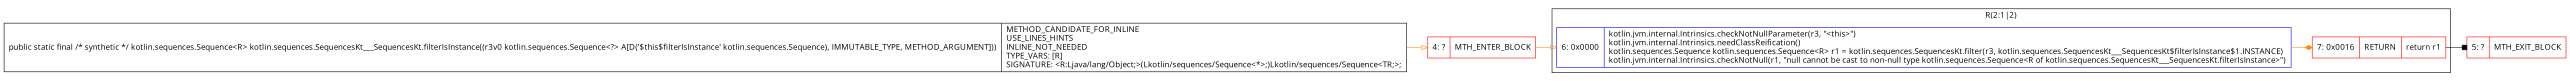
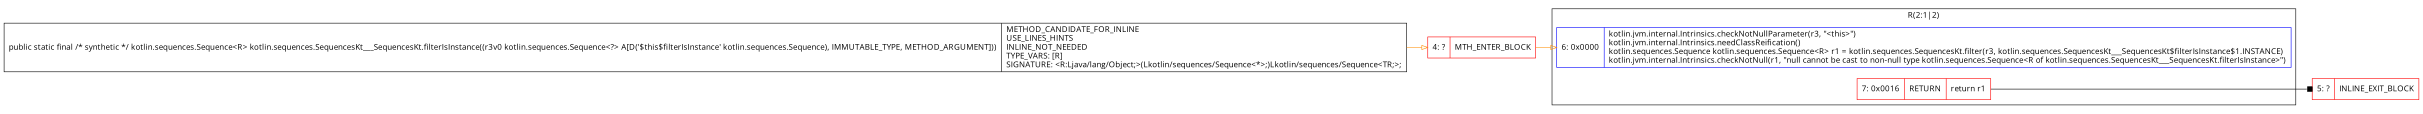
edge "6: 0x0000" -> "7: 0x0016": removed
node "5: ?": text "MTH_EXIT_BLOCK" -> "INLINE_EXIT_BLOCK"
